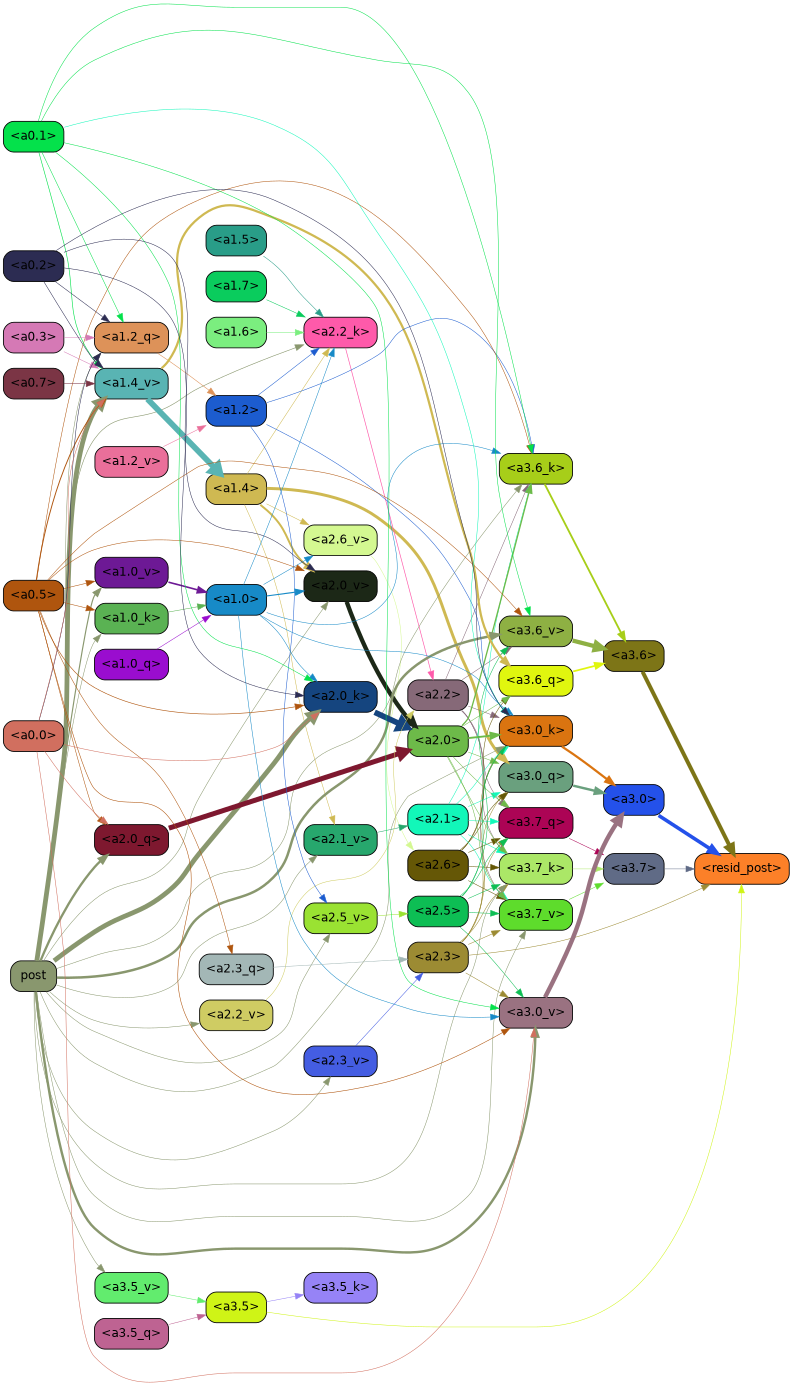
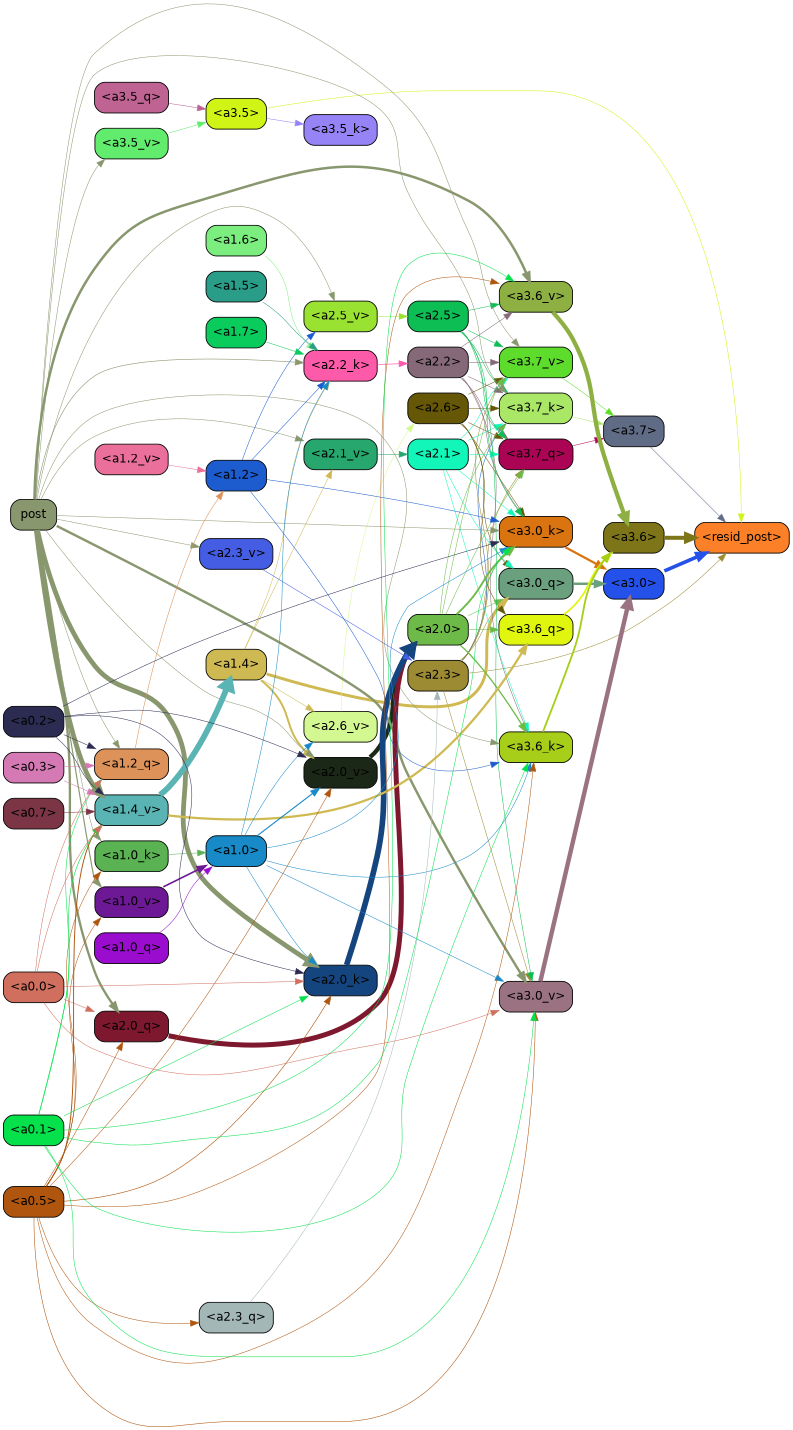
edge "<a0.1>" -> "<a3.0_k>": color #12f7b9 -> #04e14b
edge "<a0.0>" -> "<a1.2_q>": color #2c2c52 -> #d16f5f
edge "<a2.3>" -> "<a3.7_k>": color #9c8b33 -> #1c5ccf
node "<a2.2_v>": removed
